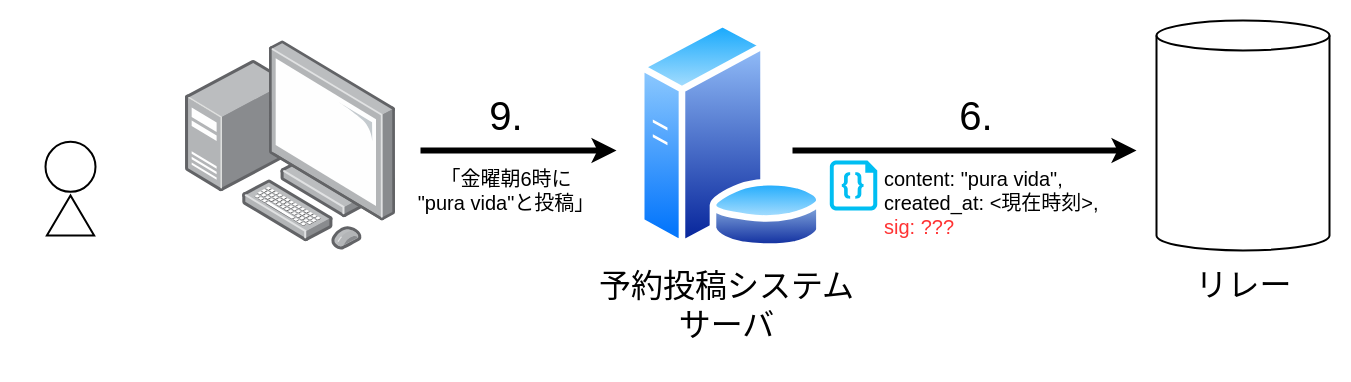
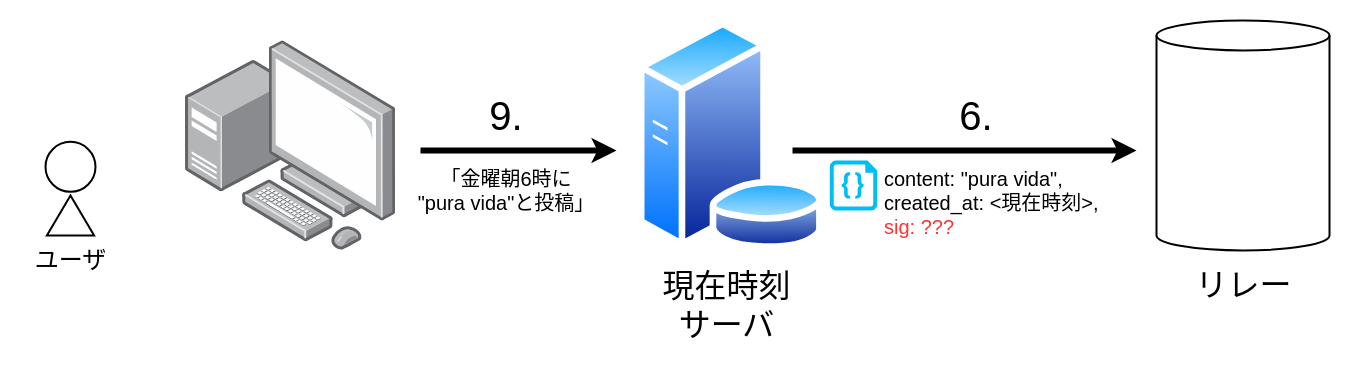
node "ユーザ": added
node "予約投稿システムサーバ": label "予約投稿システムサーバ" -> "現在時刻サーバ"
